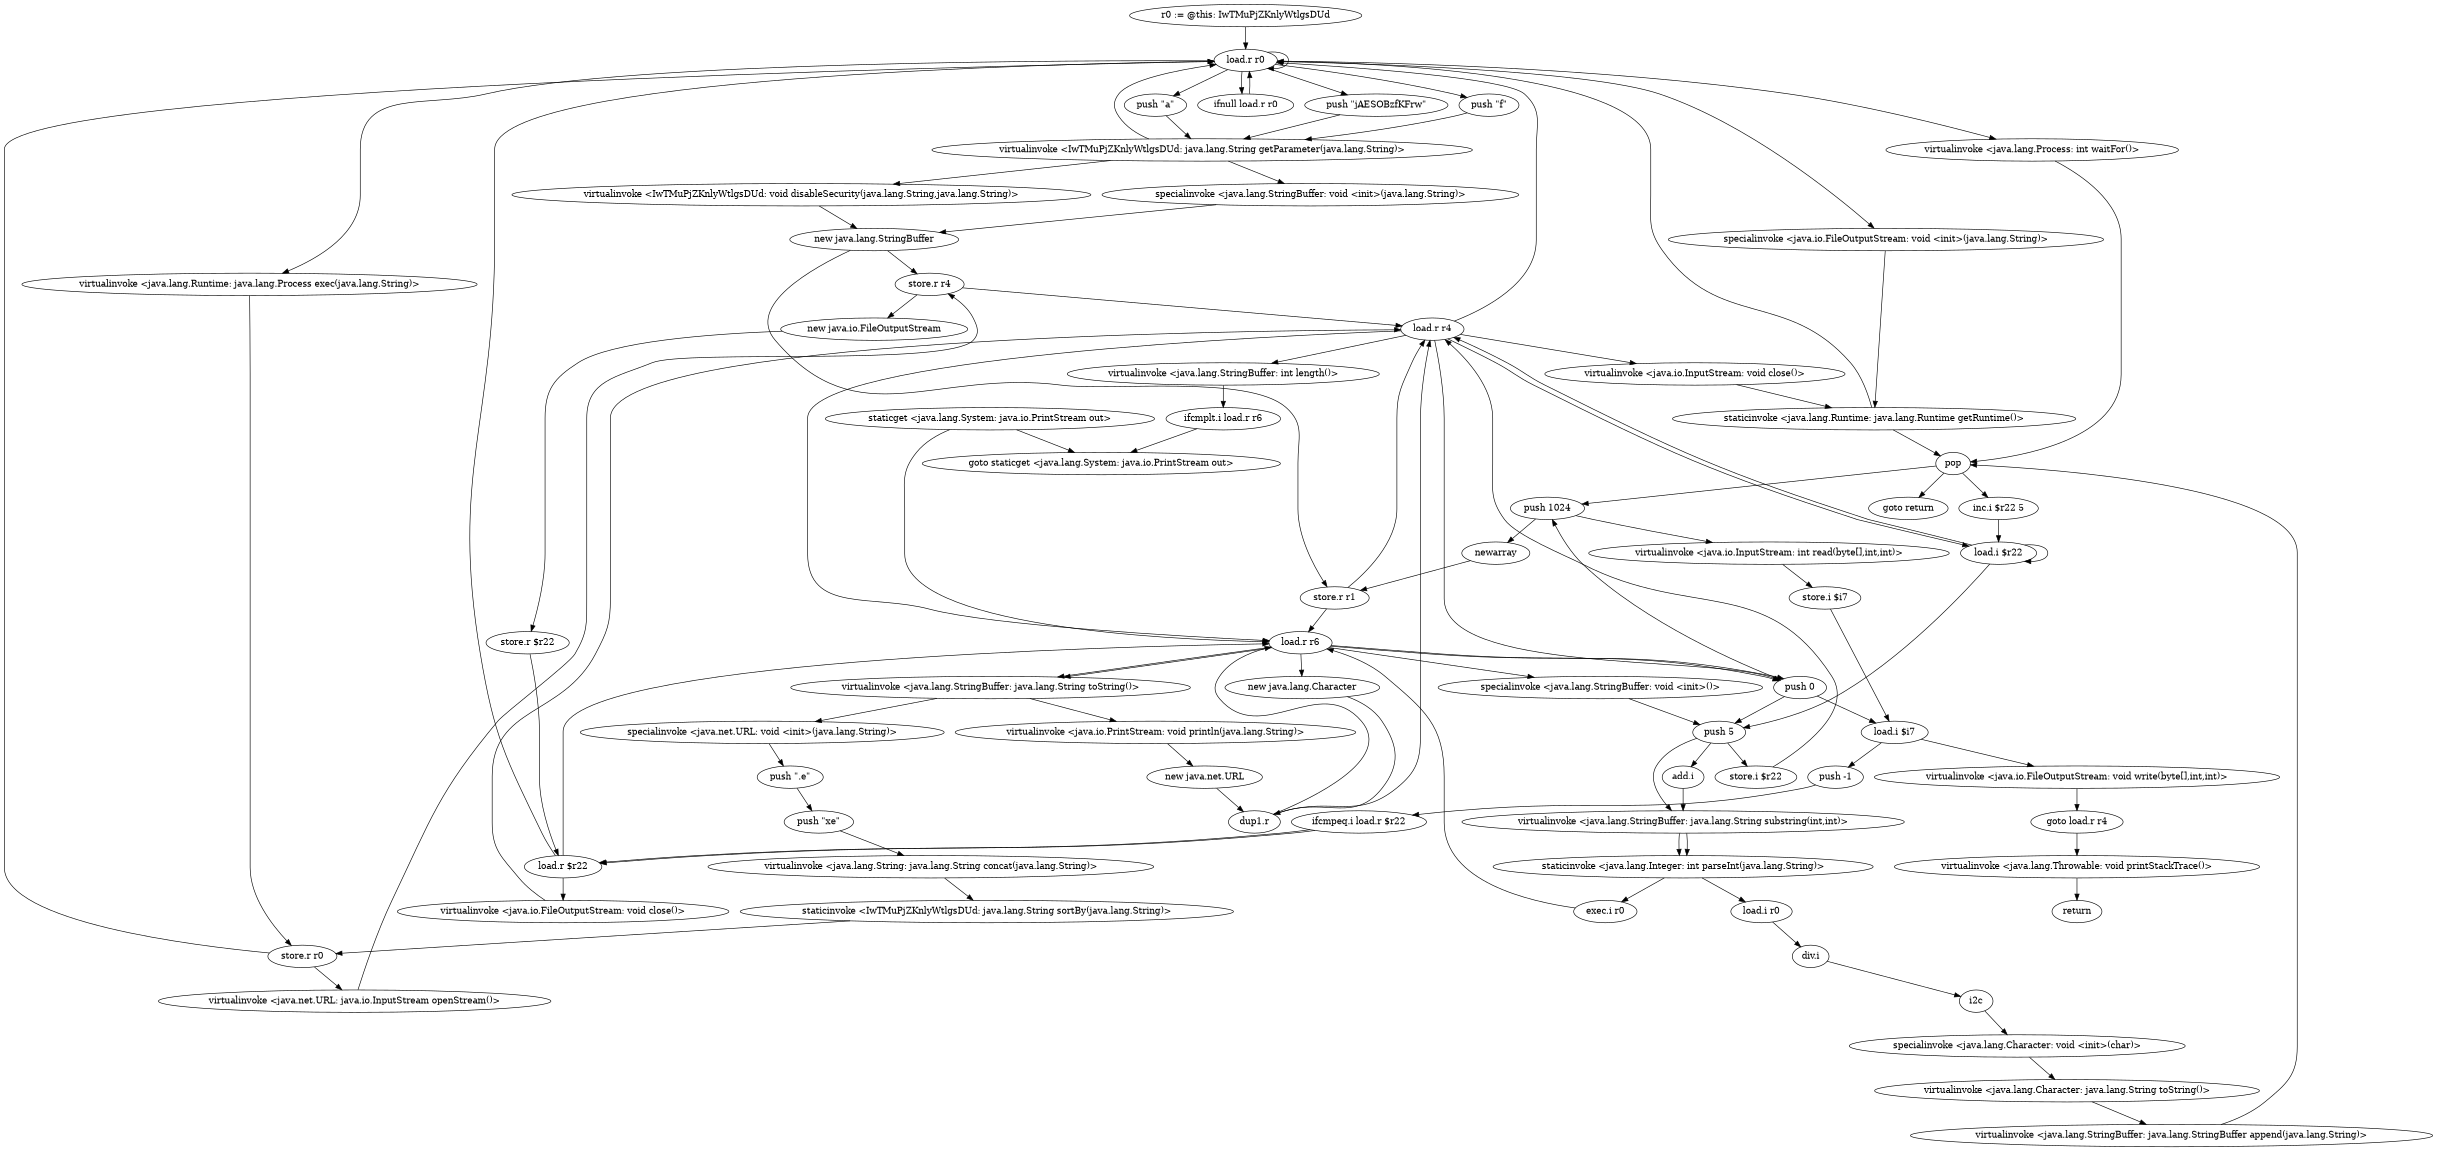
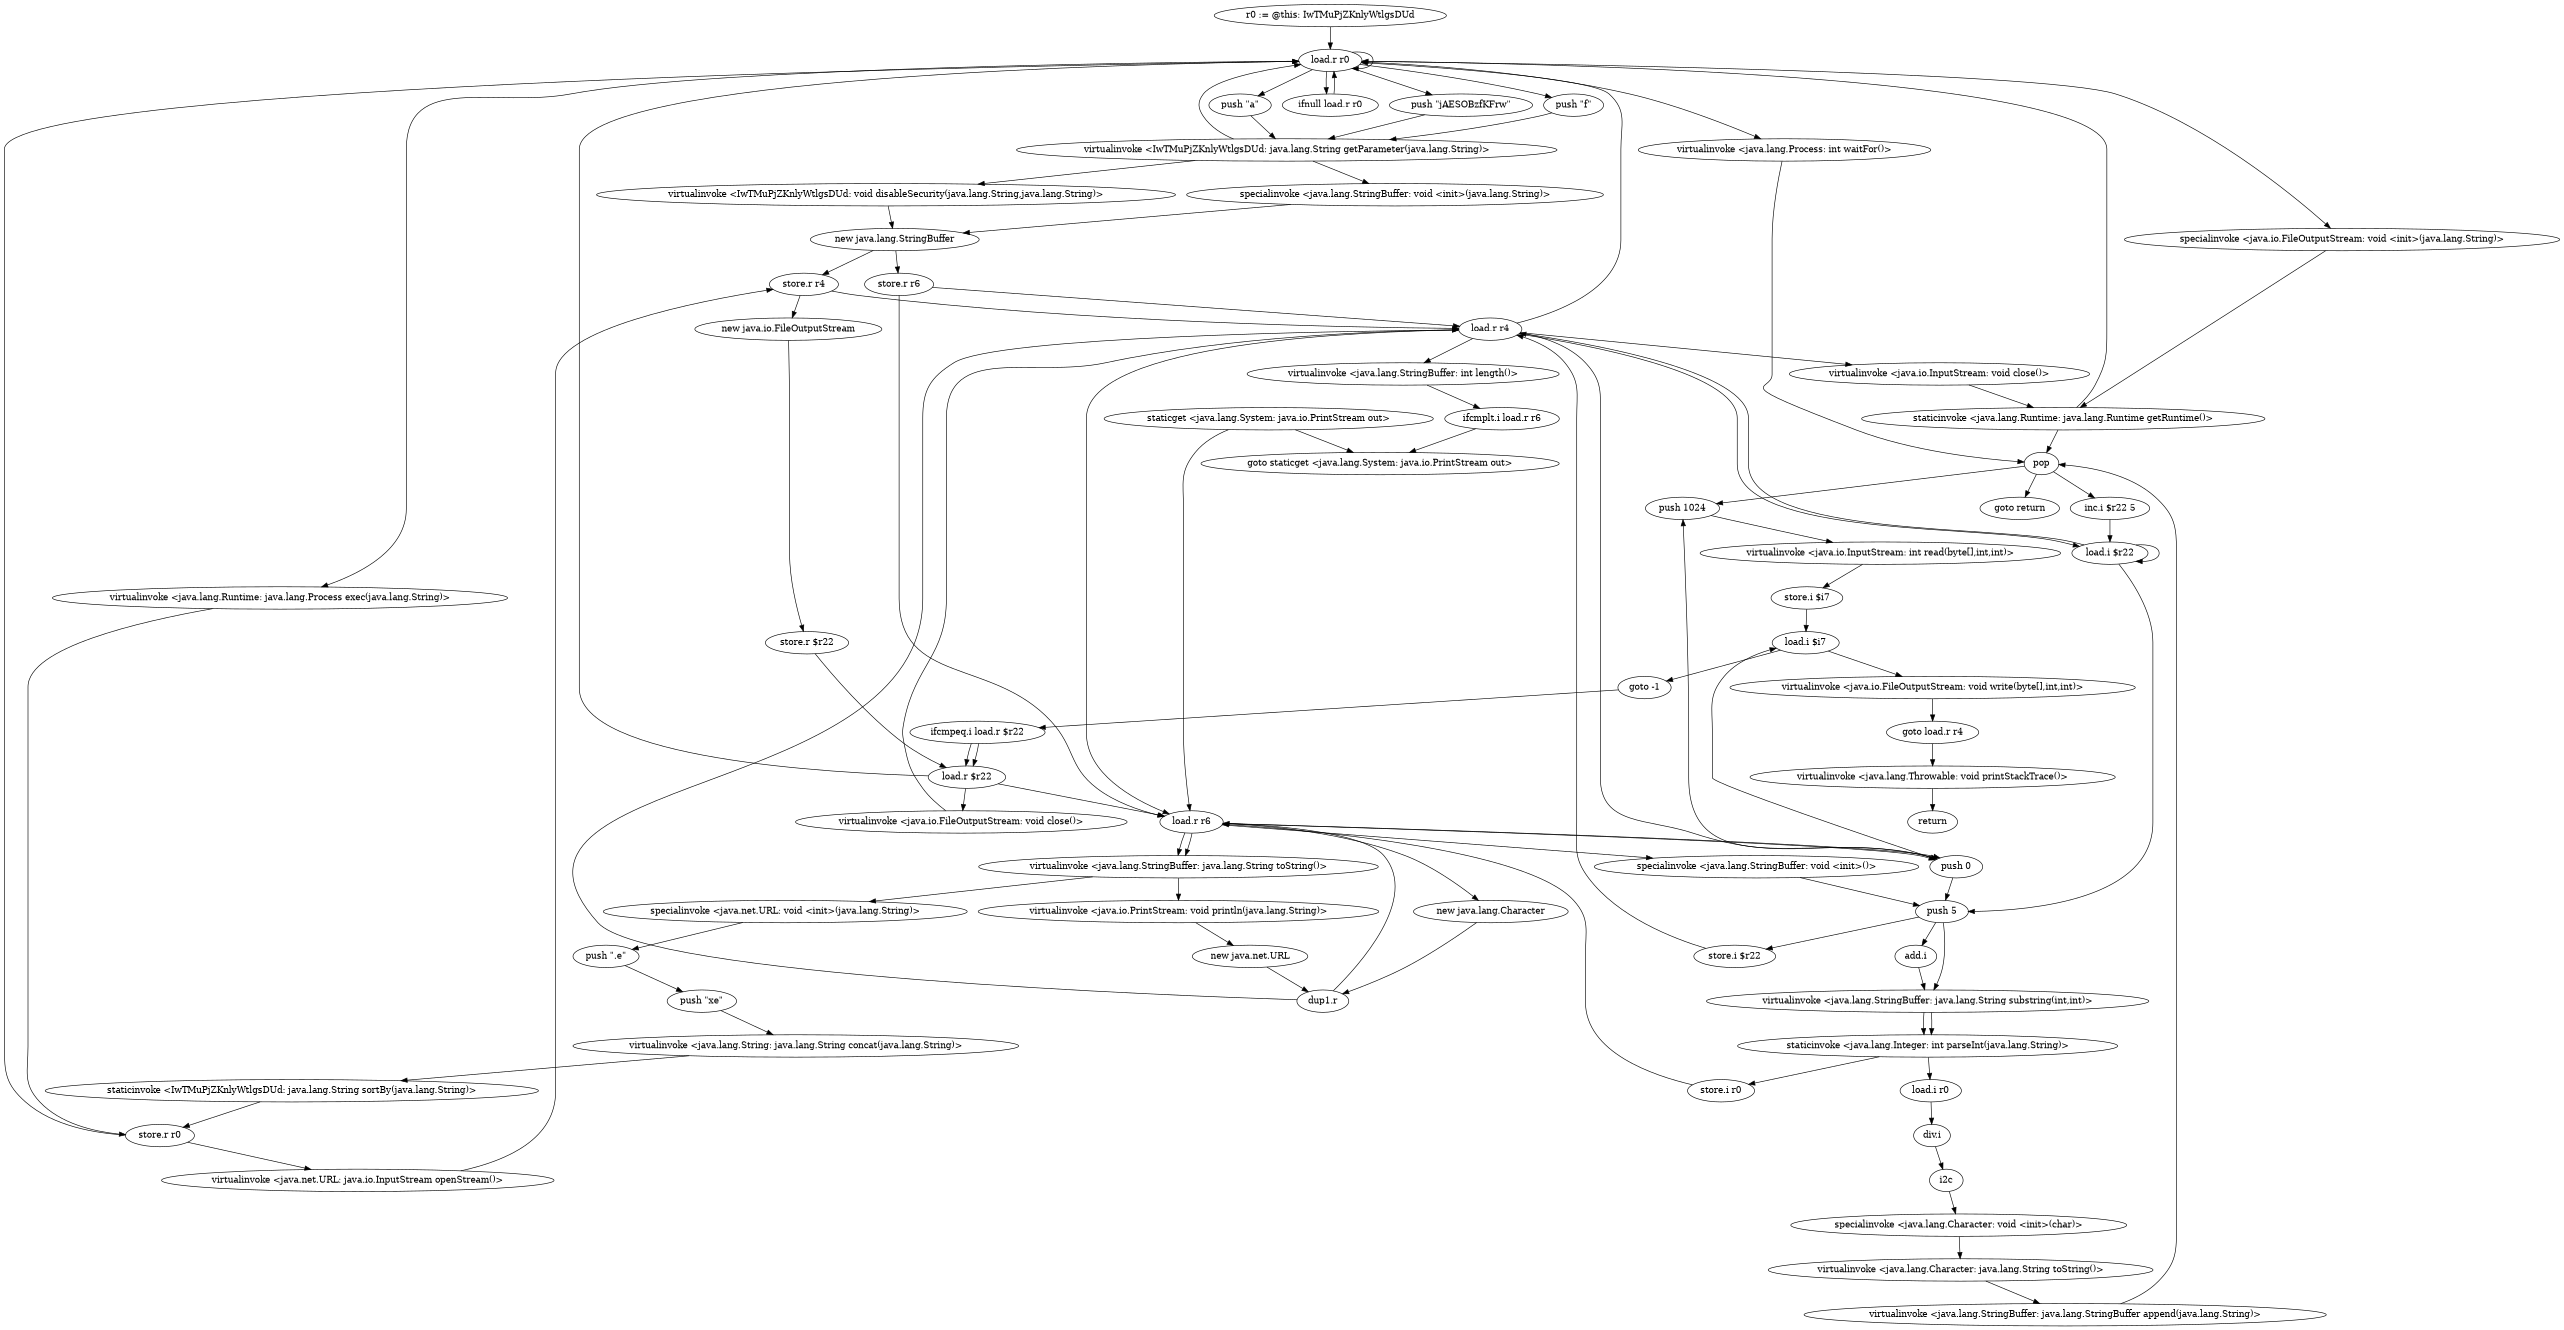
node "newarray": removed
node "store.r r1": label "store.r r1" -> "store.r r6"
node "push -1": label "push -1" -> "goto -1"
node "exec.i r0": label "exec.i r0" -> "store.i r0"
